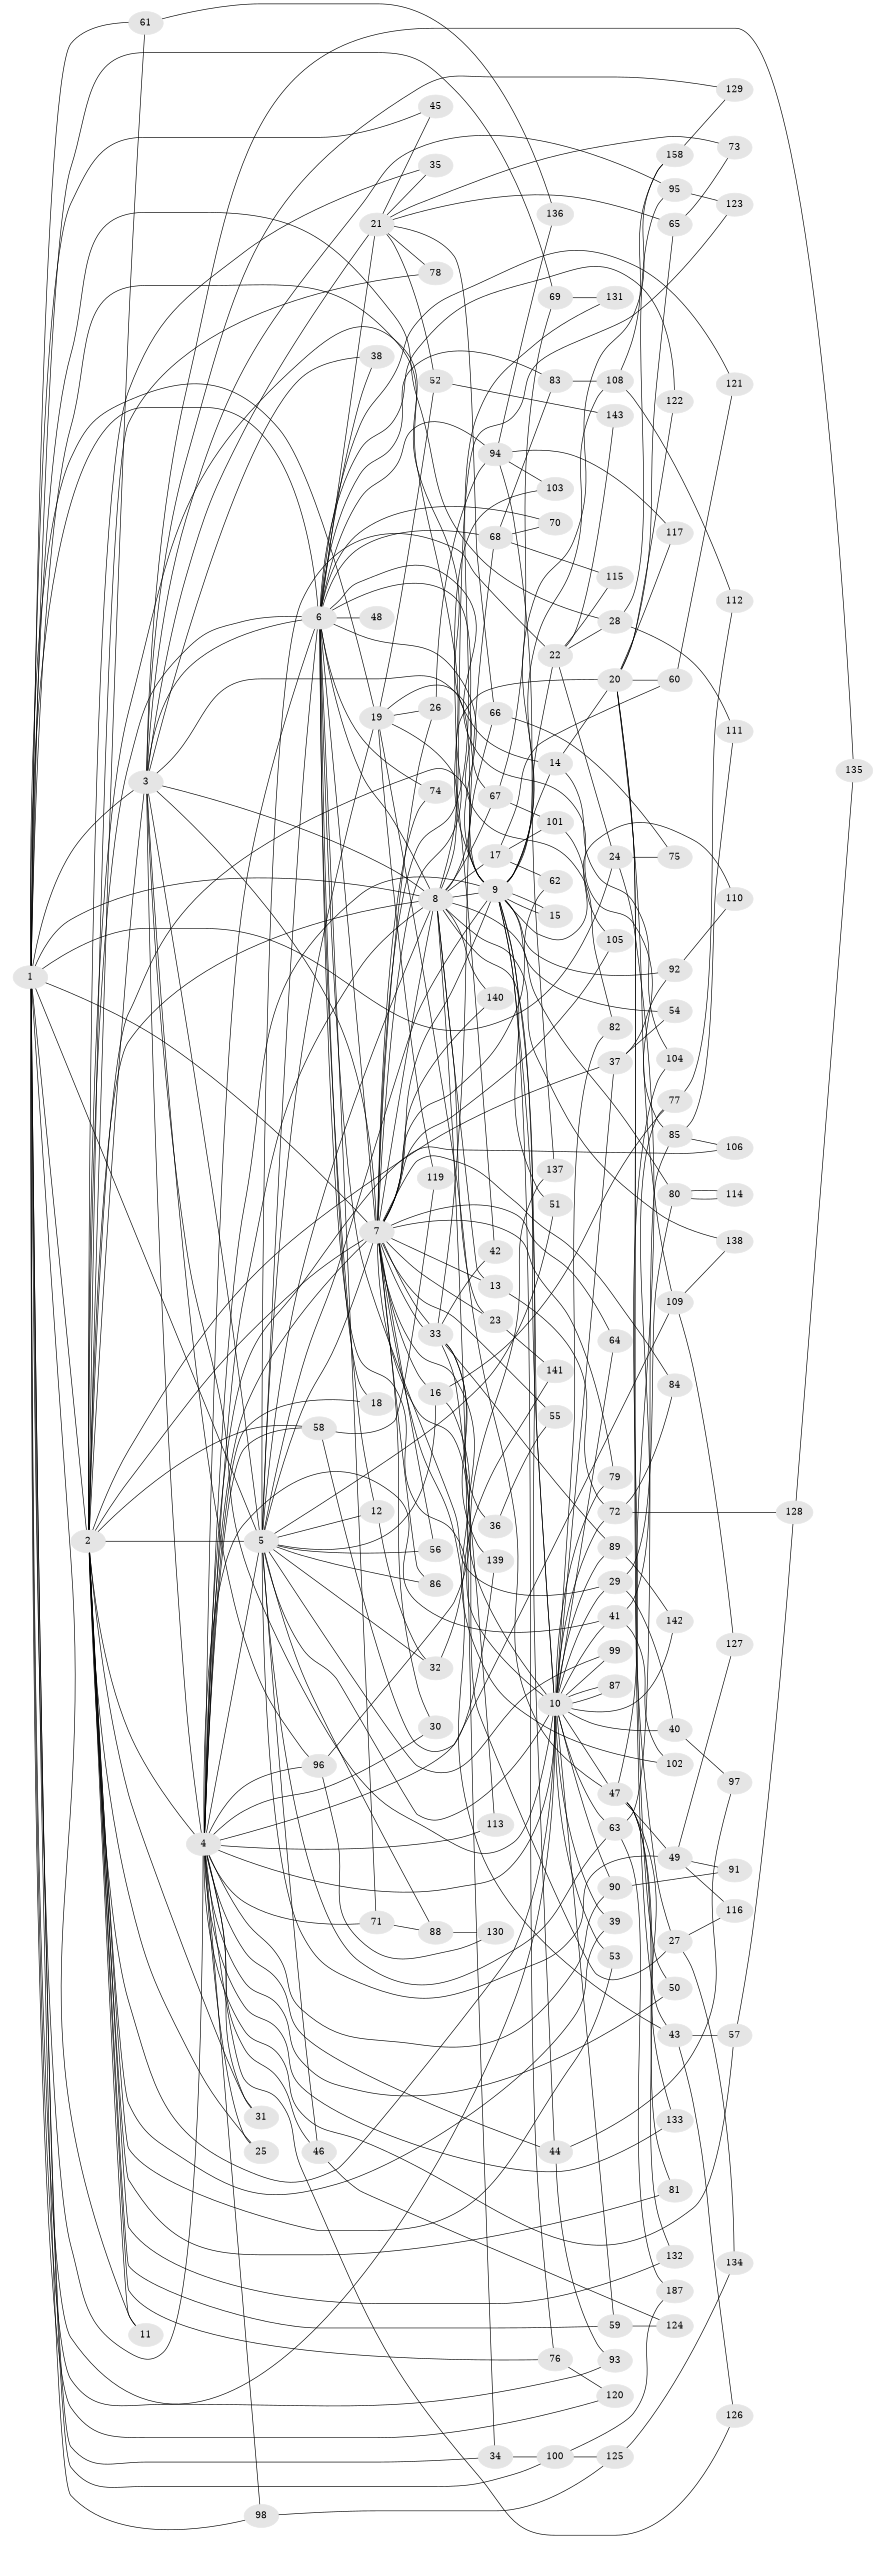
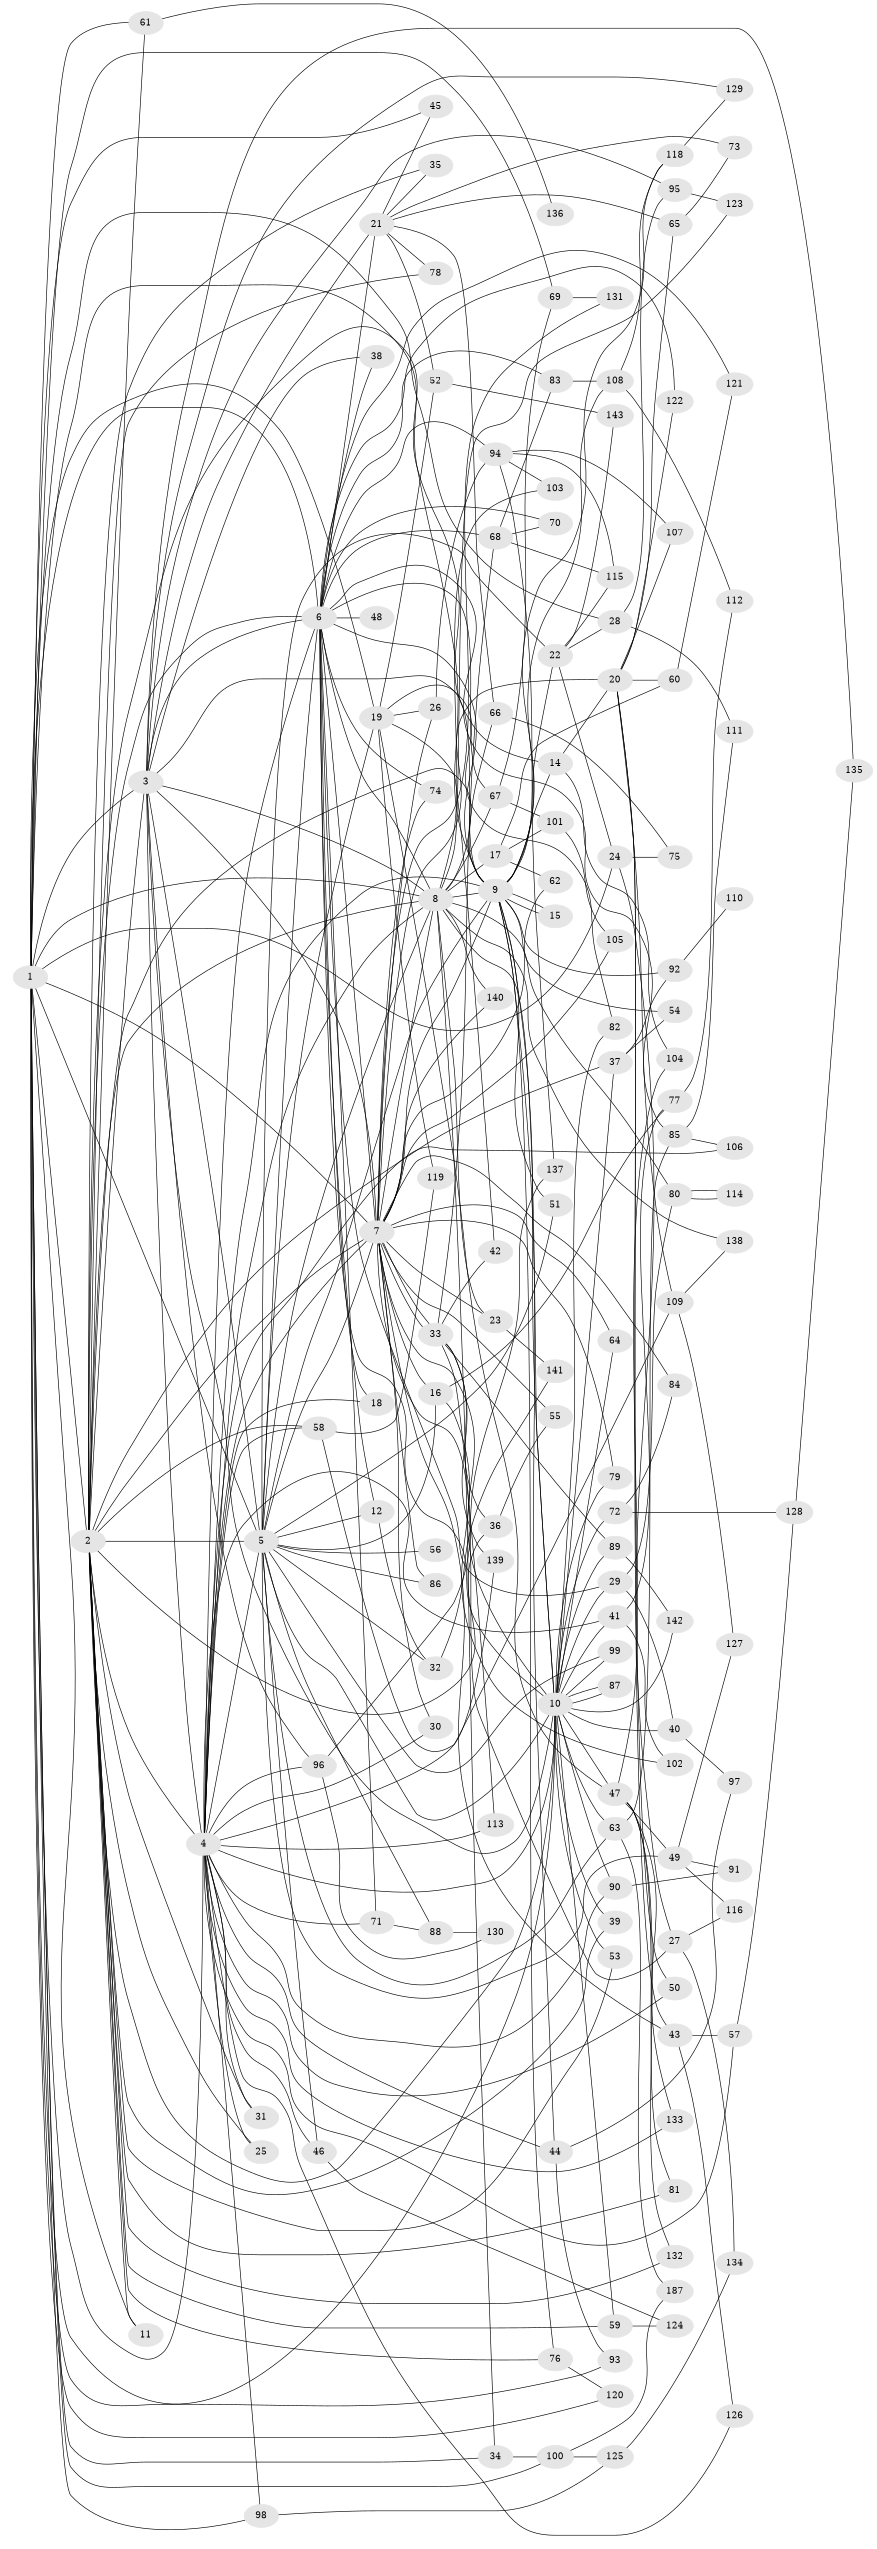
node "158": label "158" -> "118"
edge "136" -- "94": now "115" -- "94"
node "117": label "117" -> "107"
edge "9" -- "110": removed
node "13": removed
edge "7" -- "56": removed
edge "36" -- "2": added
